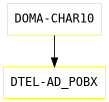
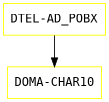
edge "DOMA-CHAR10" -> "DTEL-AD_POBX": reversed
